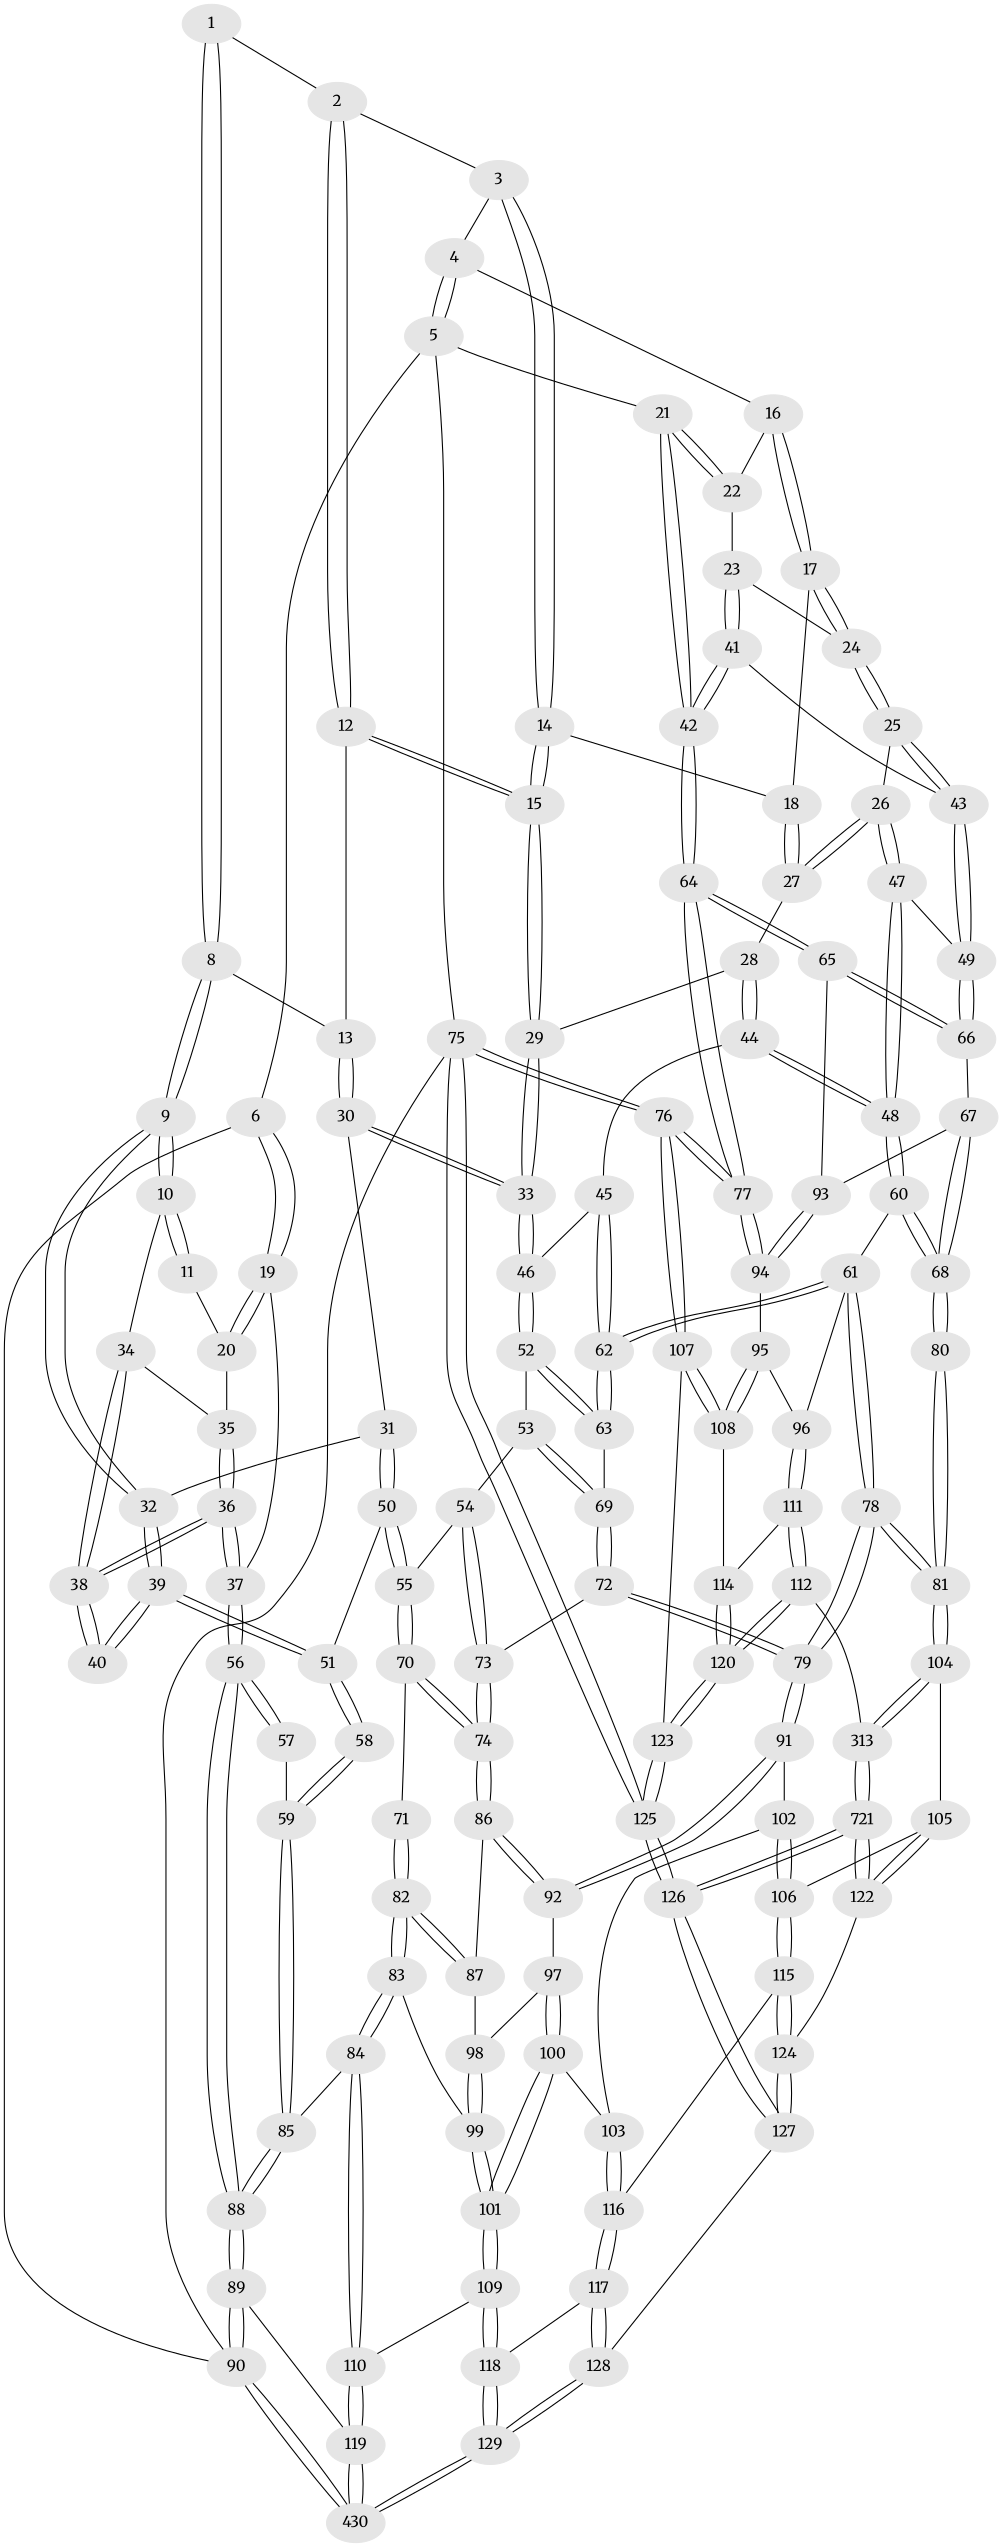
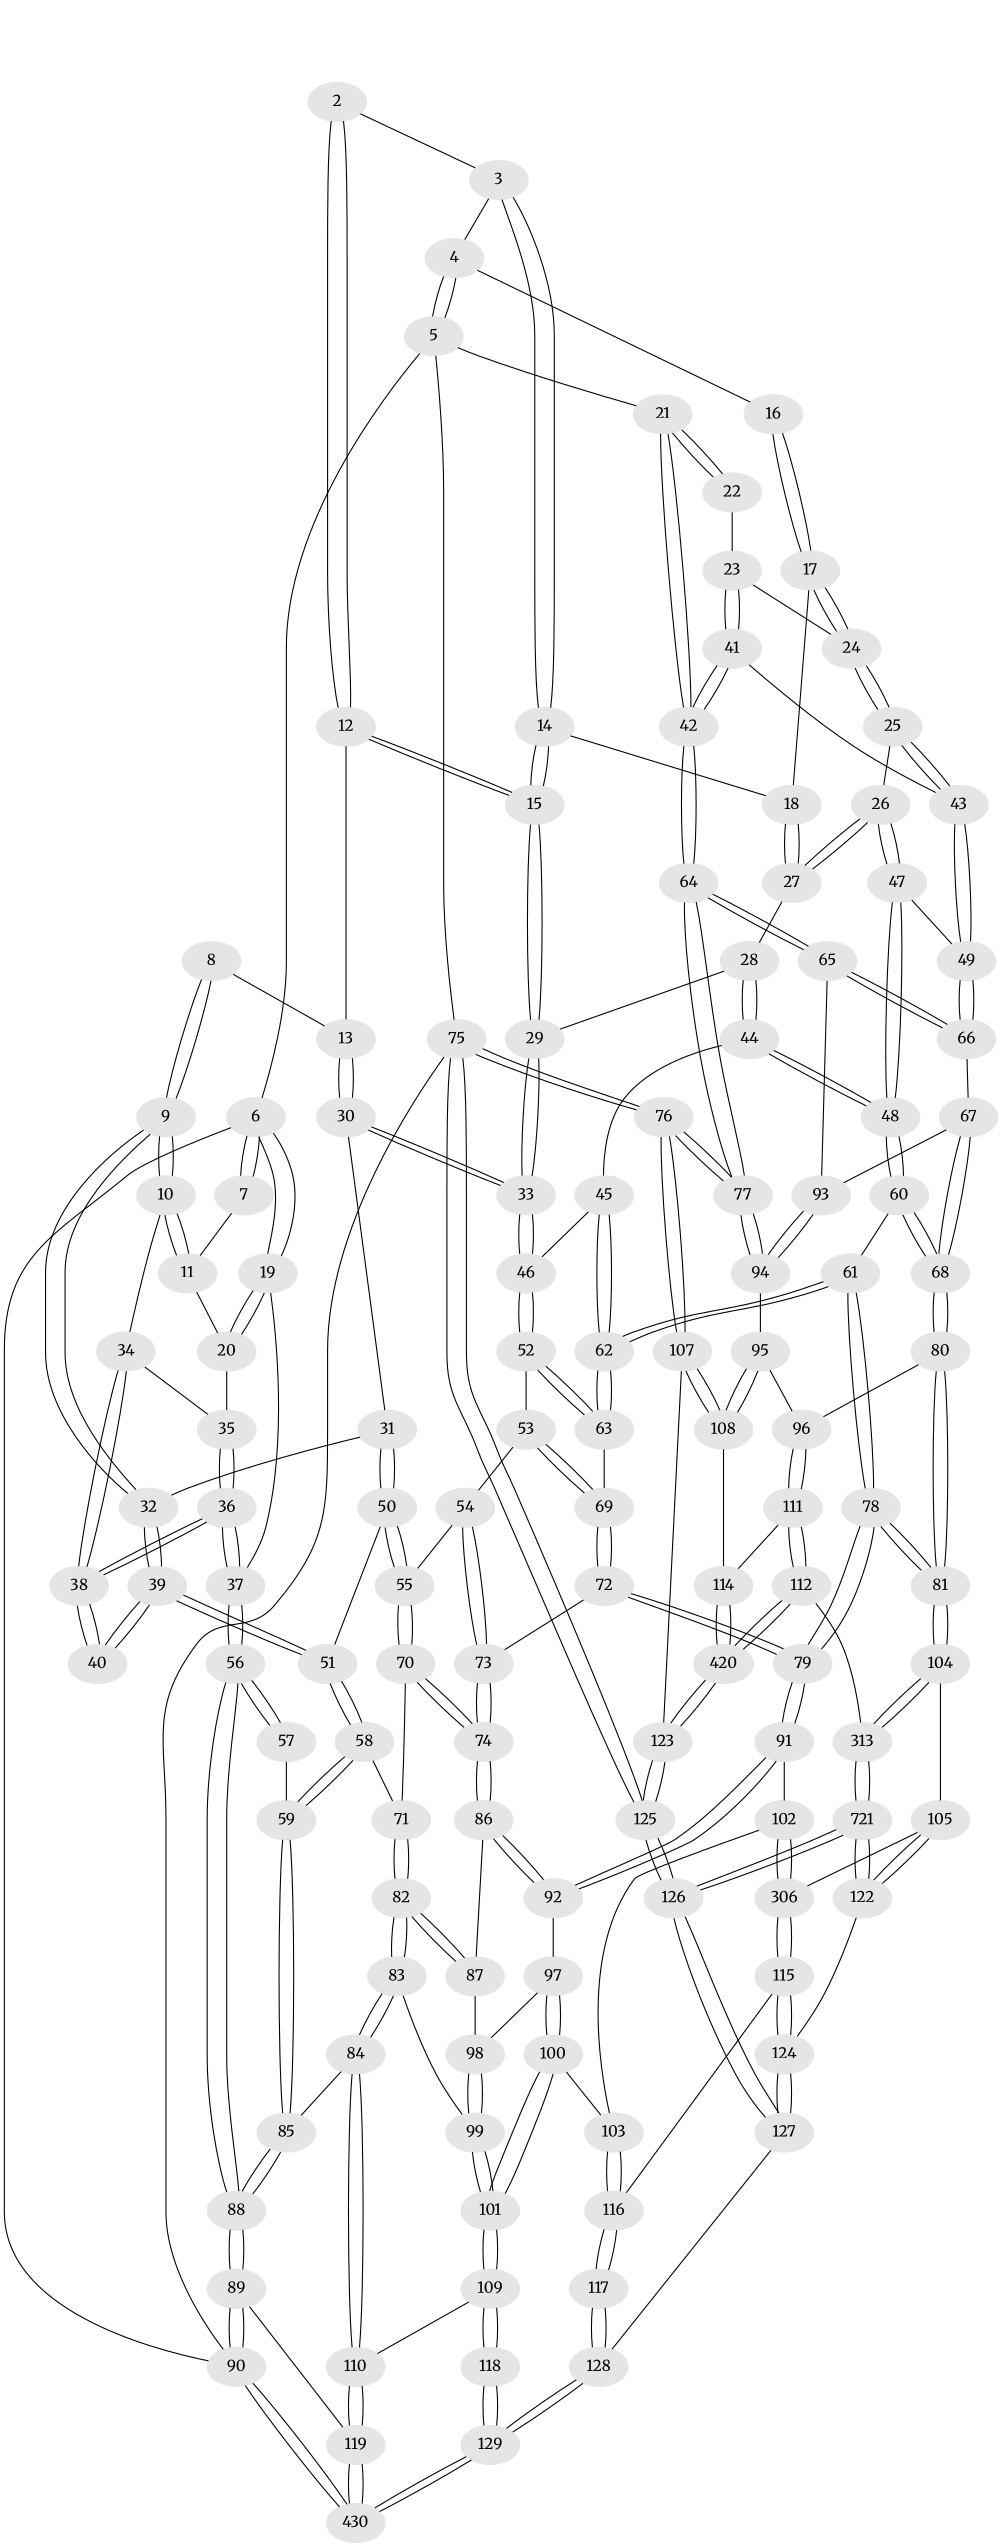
node "1": removed
edge "16" -- "22": removed
node "7": added
edge "61" -- "96": now "80" -- "96"
node "120": label "120" -> "420"
edge "58" -- "71": added
node "106": label "106" -> "306"
edge "117" -- "118": removed
